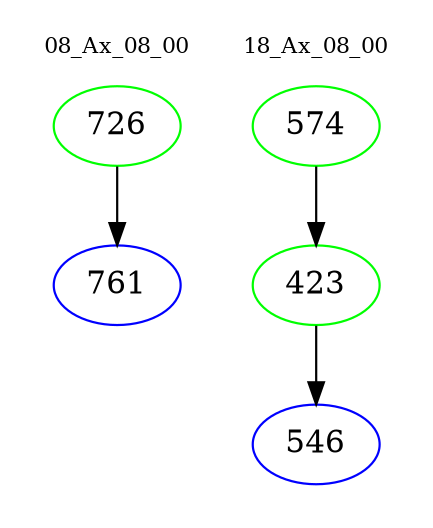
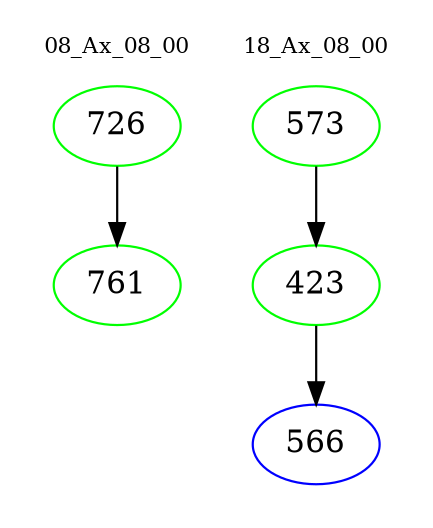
node "574": label "574" -> "573"
node "761": color blue -> green
node "546": label "546" -> "566"
